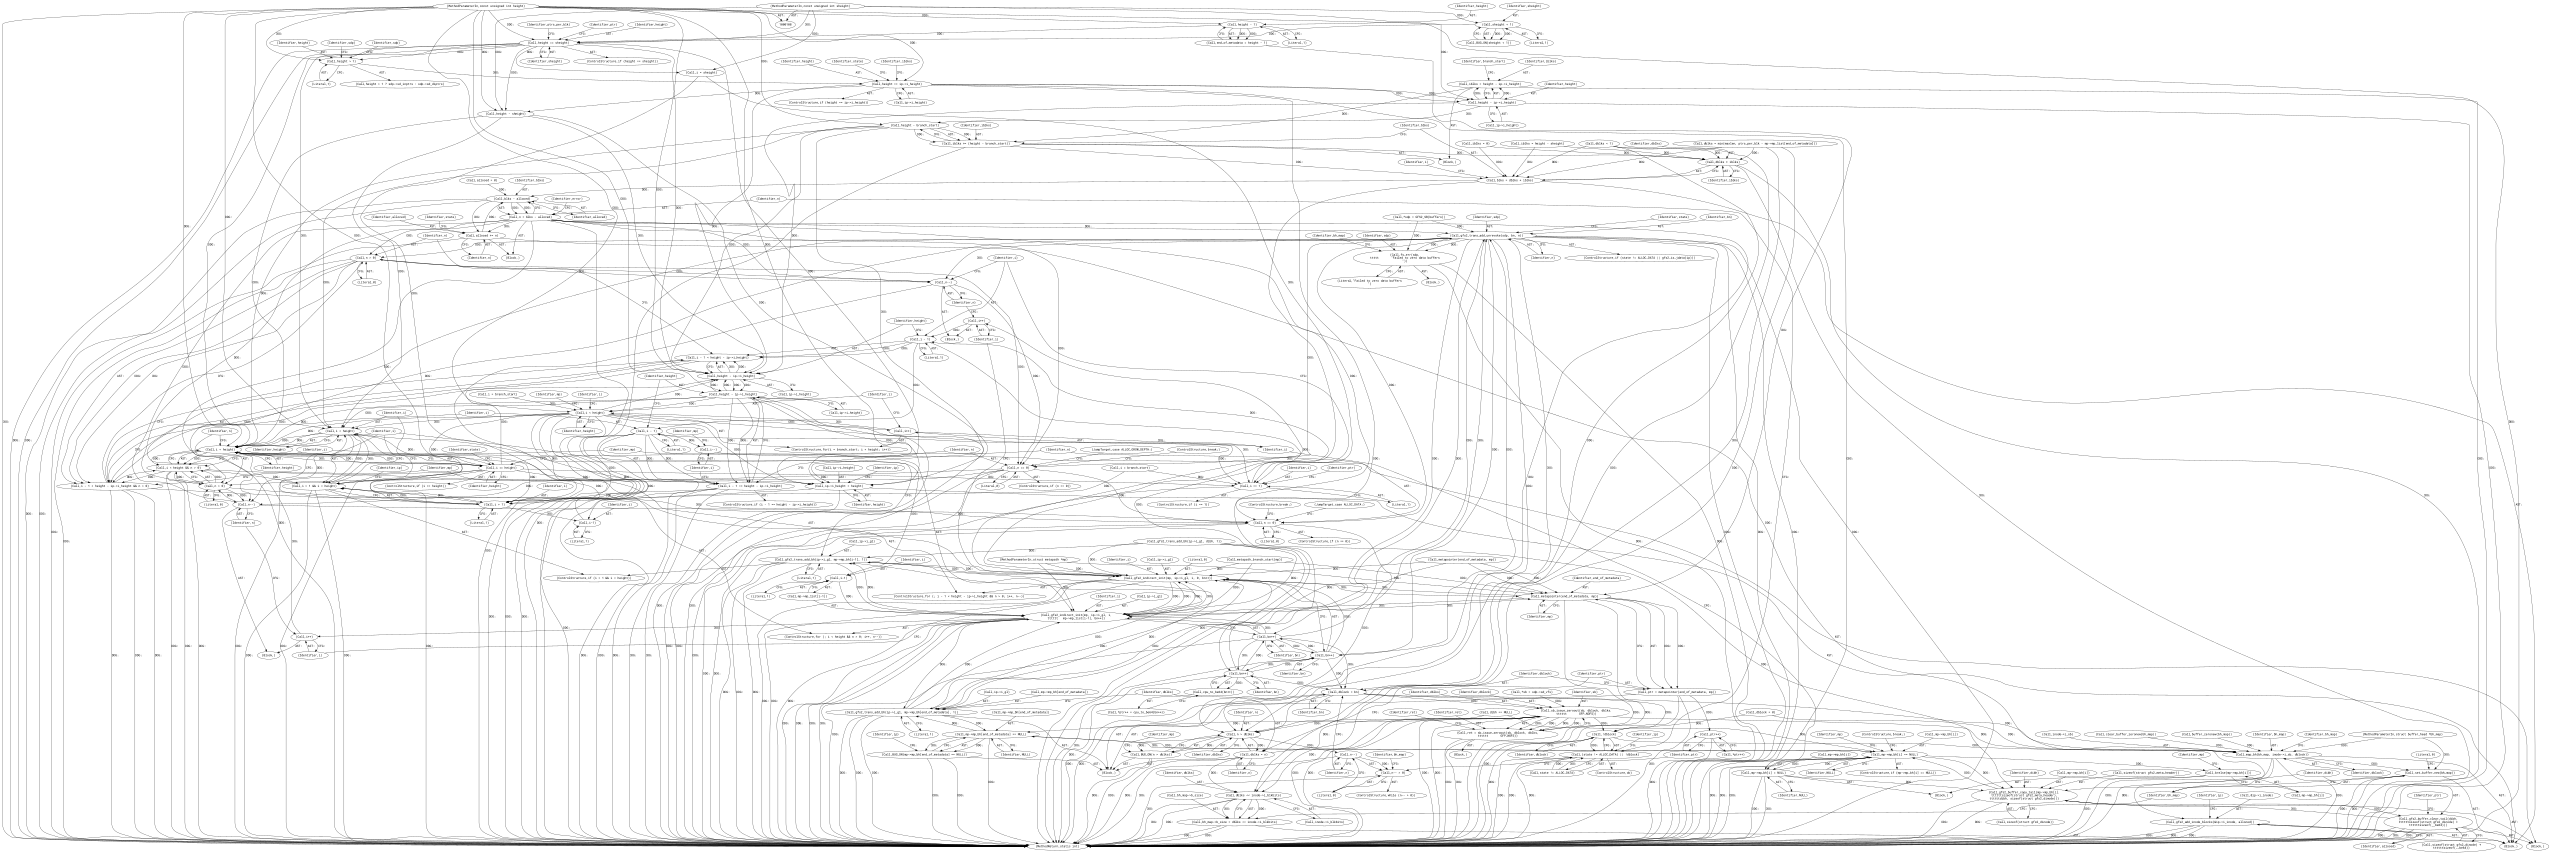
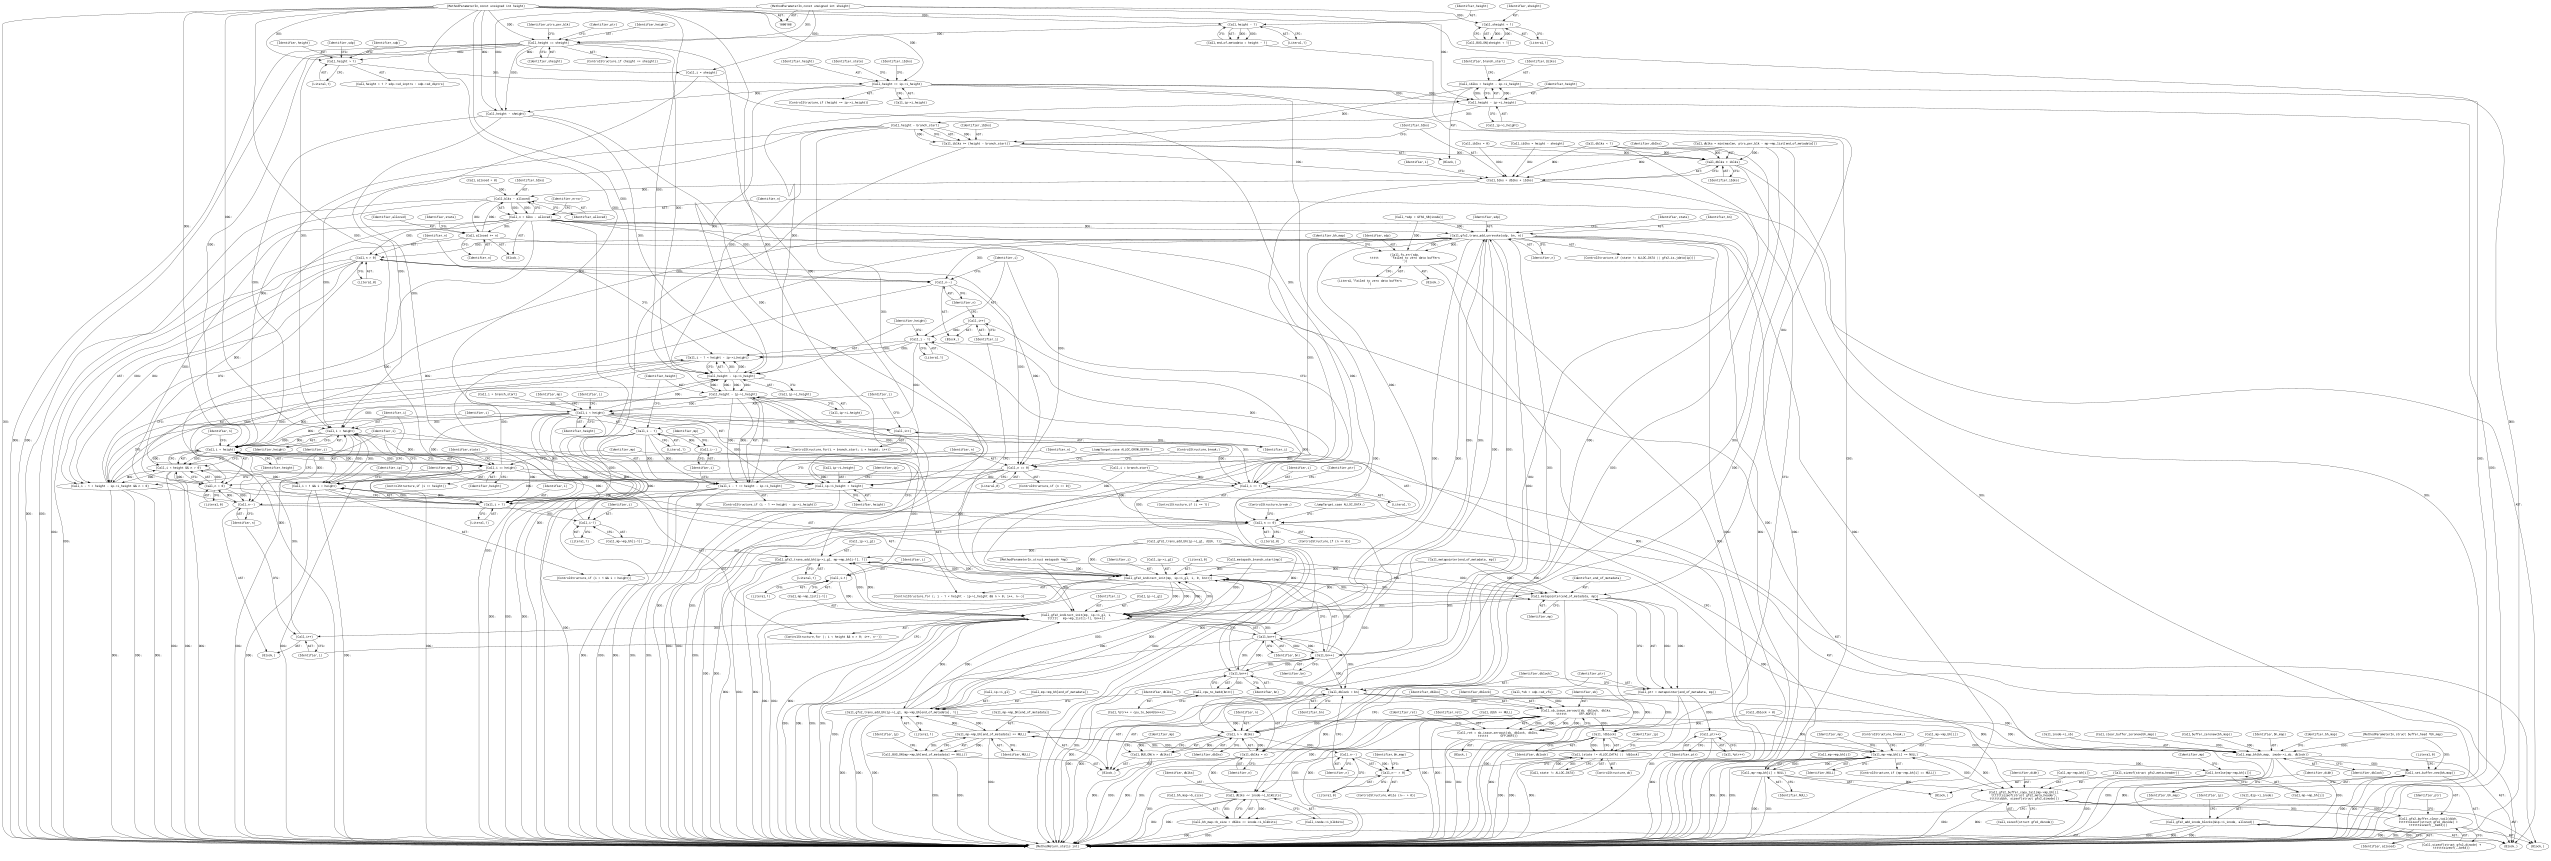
edge "(MethodParameterIn,const unsigned int height)" -> "(Call,height - branch_start)": removed, label "DDG:"
edge "(Call,sheight < 1)" -> "(Call,height == sheight)": removed, label "DDG:"
node "(Call,*sdp = GFS2_SB(buffers))": label "(Call,*sdp = GFS2_SB(buffers))" -> "(Call,*sdp = GFS2_SB(inode))"
node "(Call,mp->mp_bh[i-1])": added
